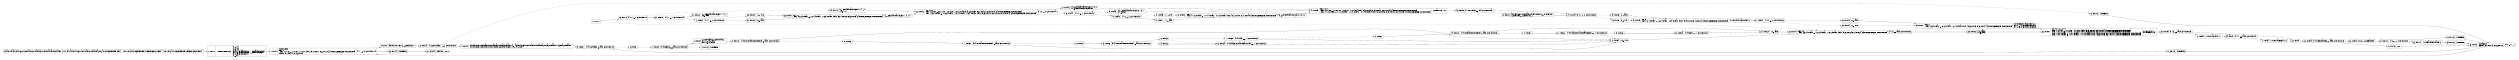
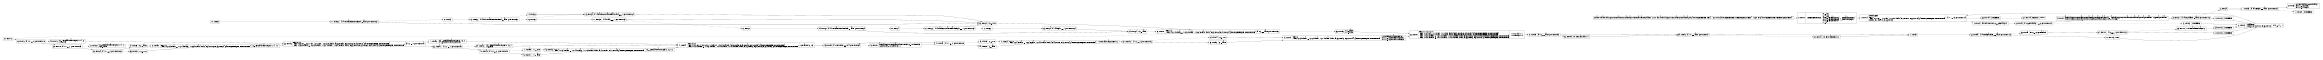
node "9: 0x004e": removed
